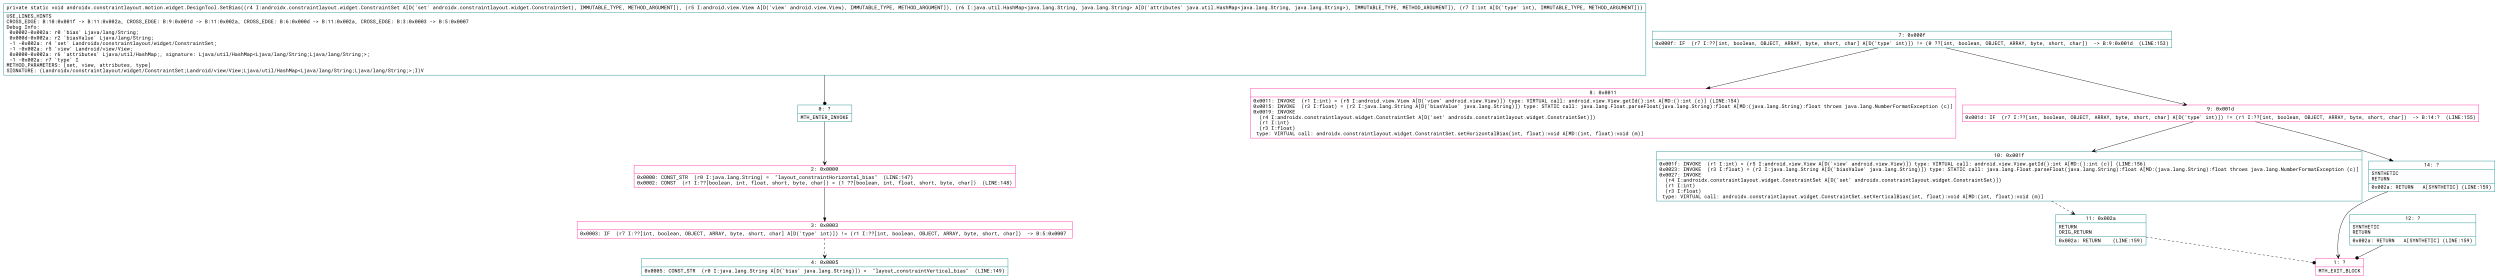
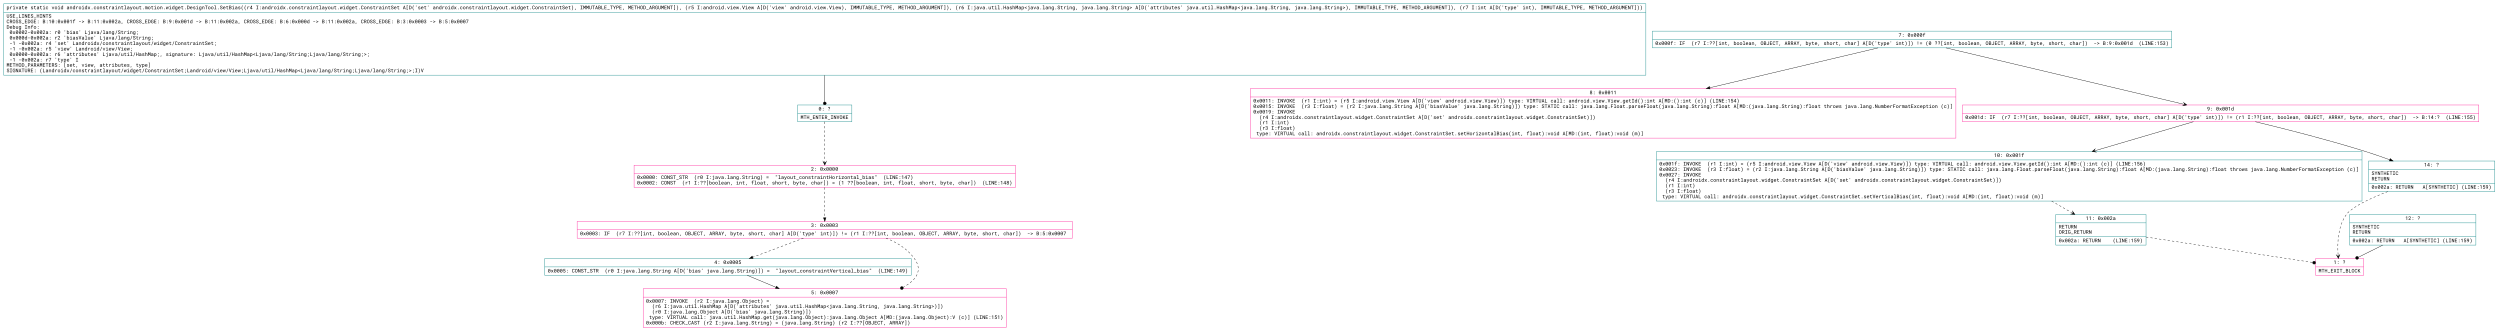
edge "0: ?" -> "2: 0x0000": style solid -> dashed
edge "2: 0x0000" -> "3: 0x0003": style solid -> dashed
edge "14: ?" -> "1: ?": style solid -> dashed
edge "3: 0x0003" -> "4: 0x0005": arrowhead vee -> normal
node "5: 0x0007": added
